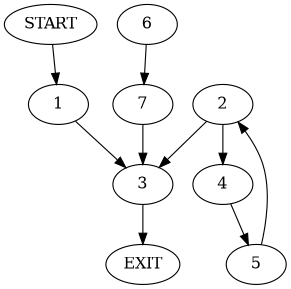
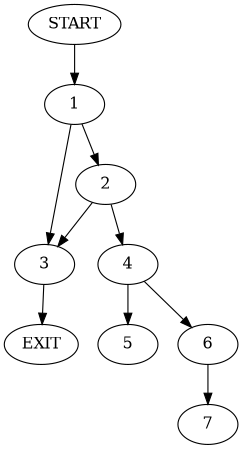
edge "7" -> "3": removed
edge "5" -> "2": now "1" -> "2"
edge "4" -> "6": added
